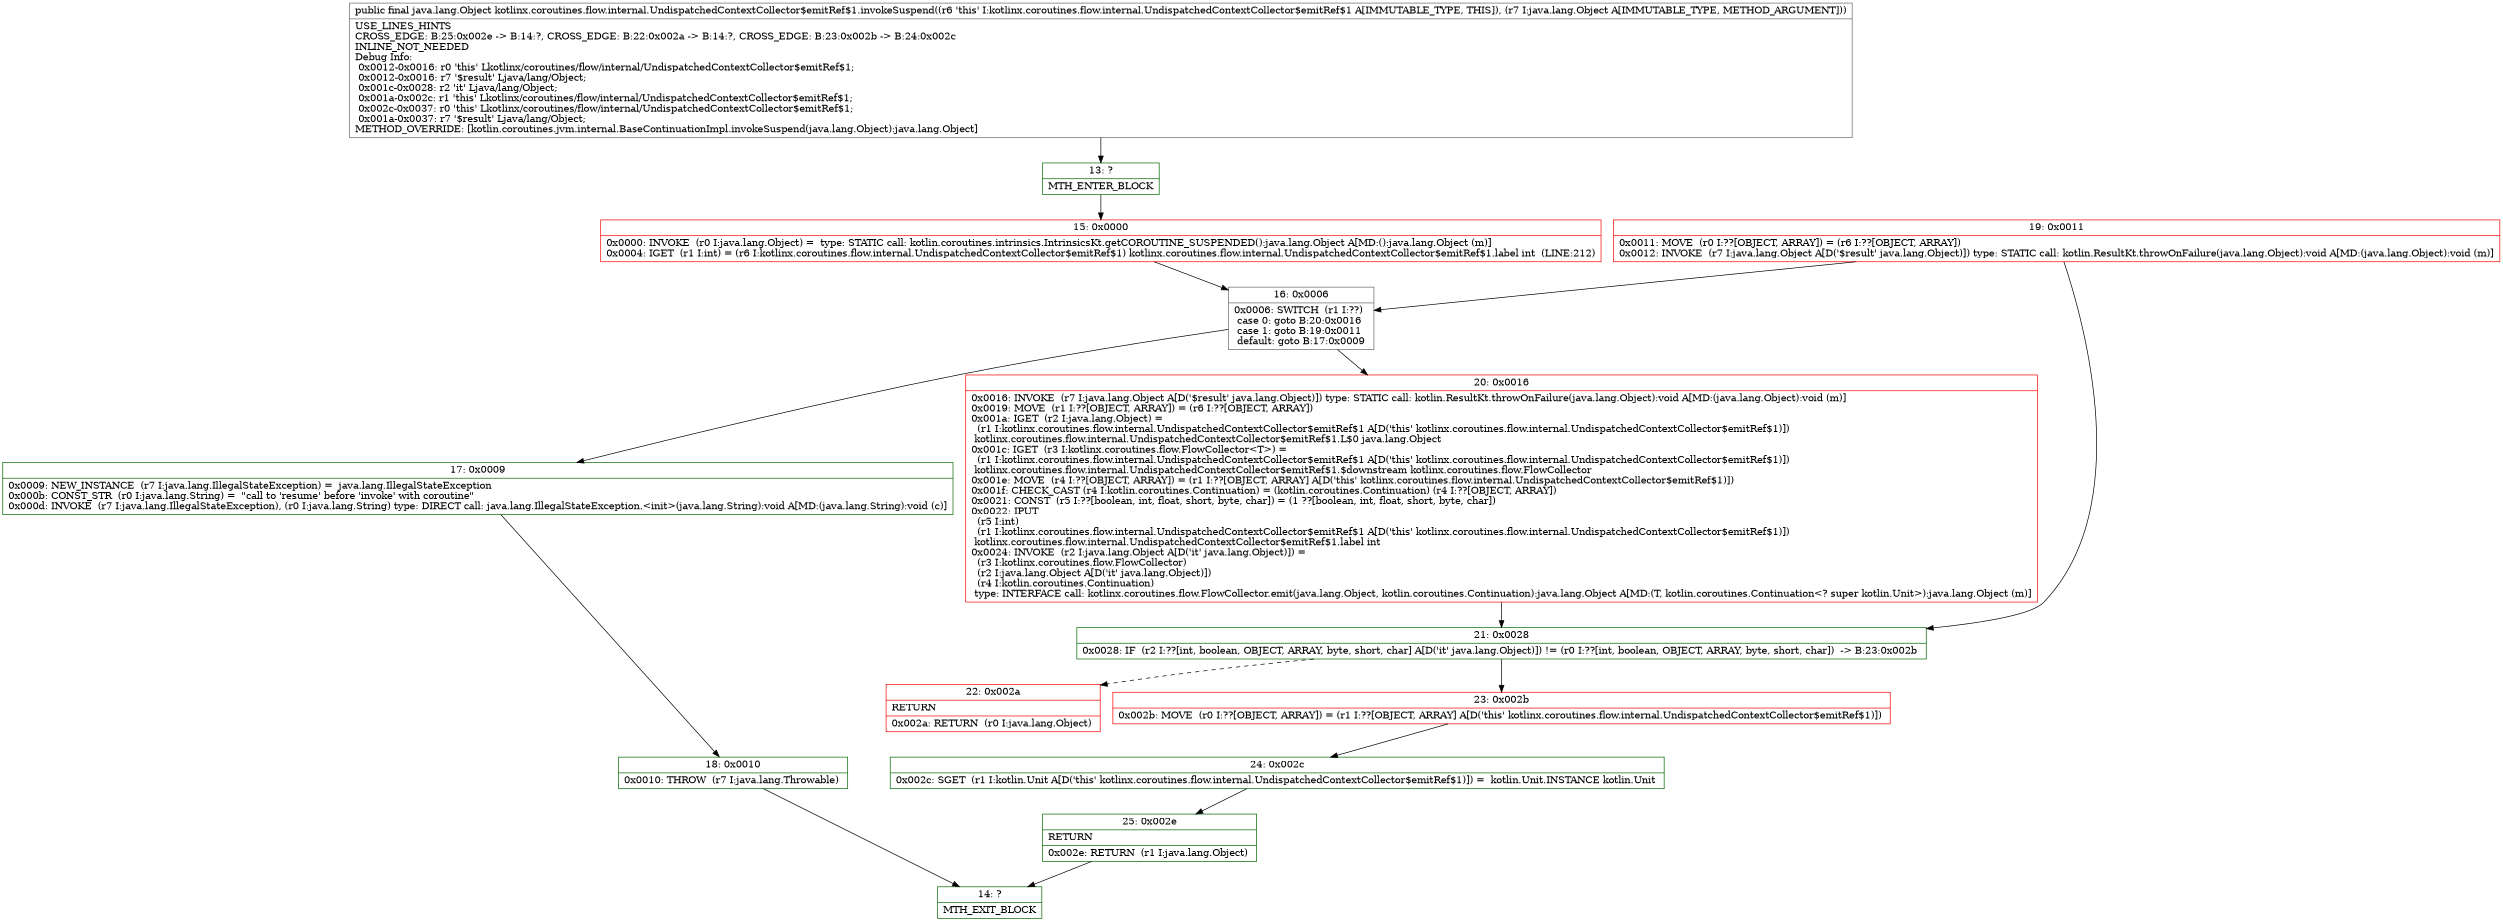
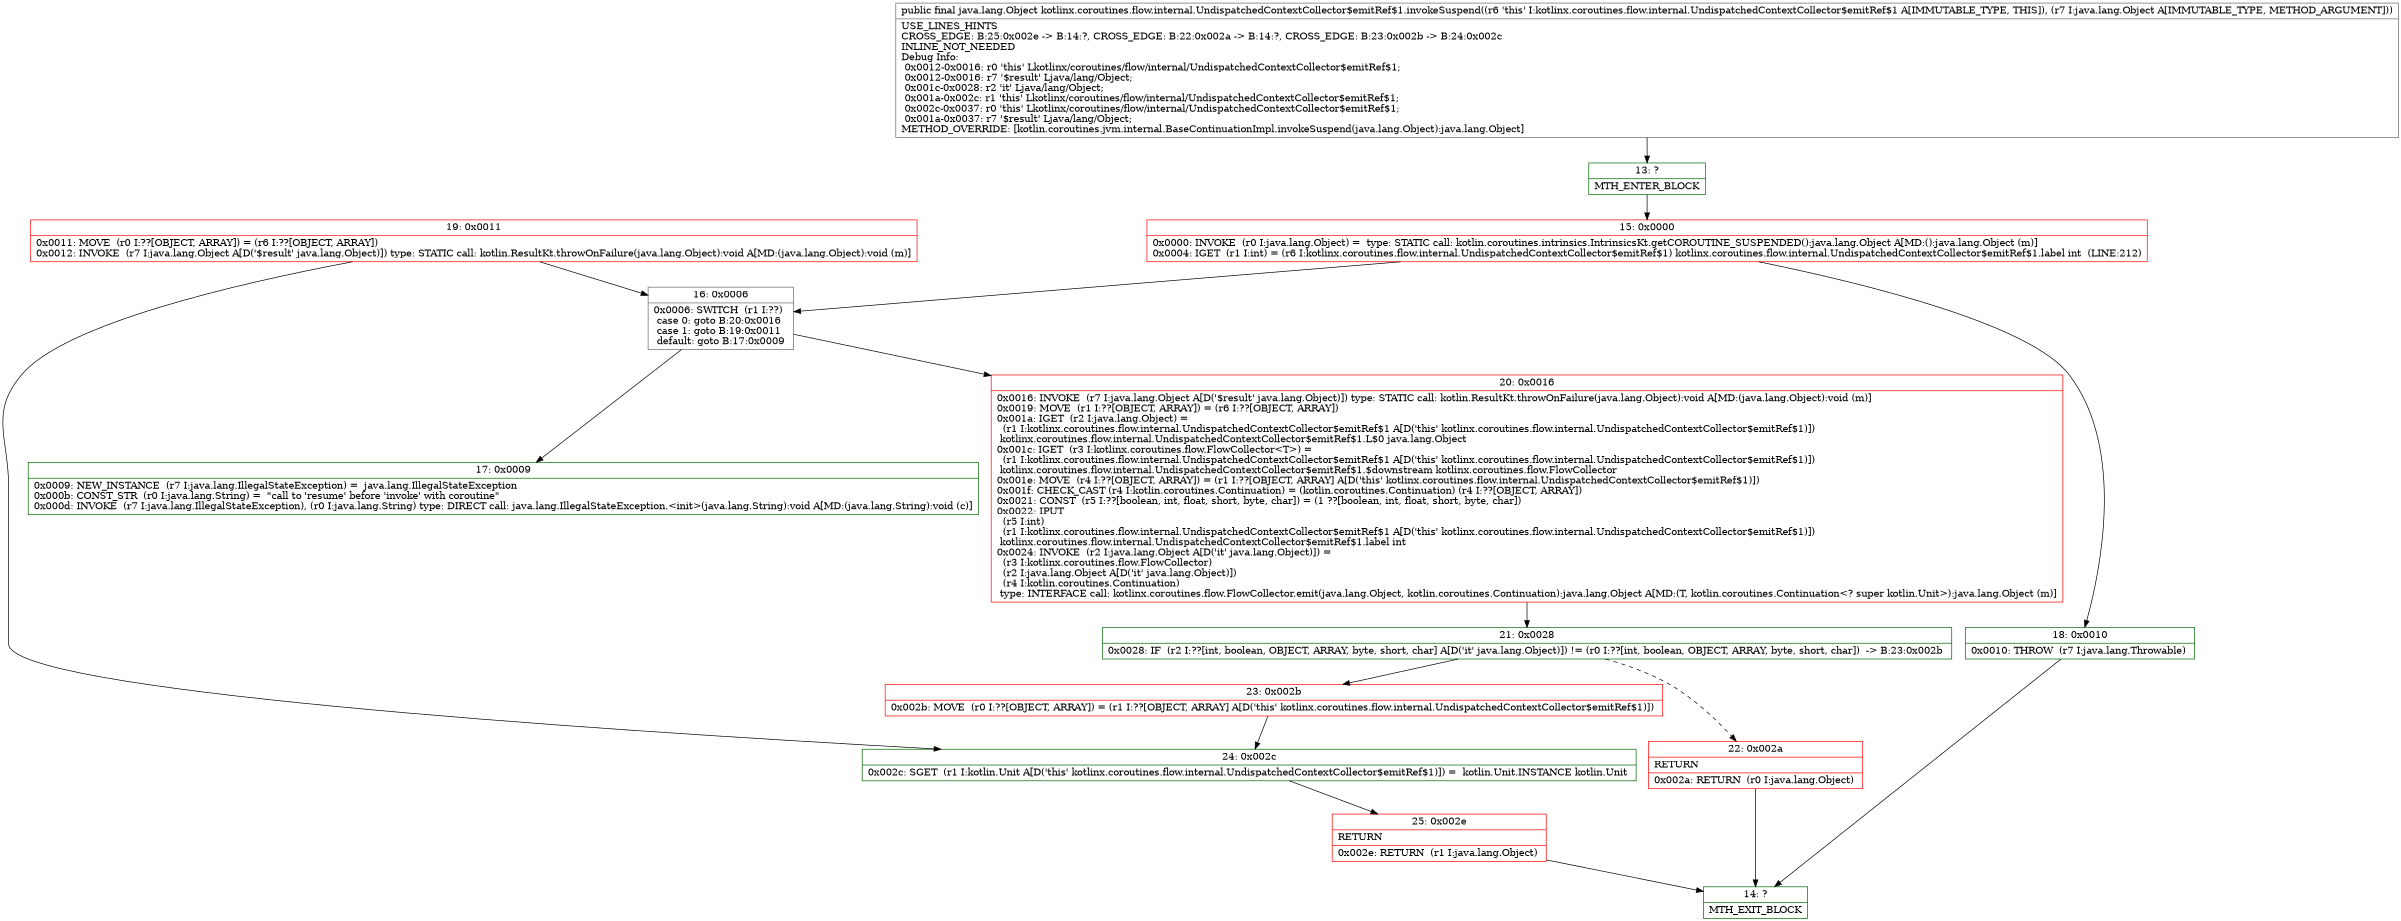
edge "19: 0x0011" -> "21: 0x0028": now "19: 0x0011" -> "24: 0x002c"
edge "17: 0x0009" -> "18: 0x0010": now "15: 0x0000" -> "18: 0x0010"
edge "22: 0x002a" -> "14: ?": added
node "25: 0x002e": color darkgreen -> red
